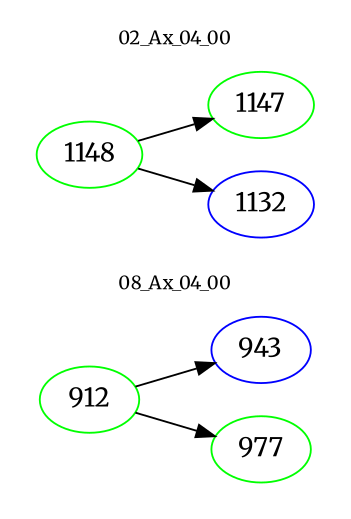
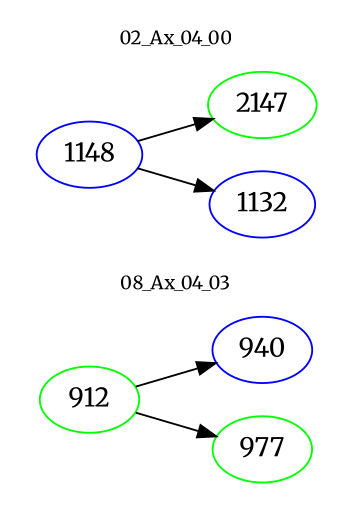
node "1147": label "1147" -> "2147"
node "1148": color green -> blue
cluster "08_Ax_04_00": label "08_Ax_04_00" -> "08_Ax_04_03"
node "943": label "943" -> "940"
